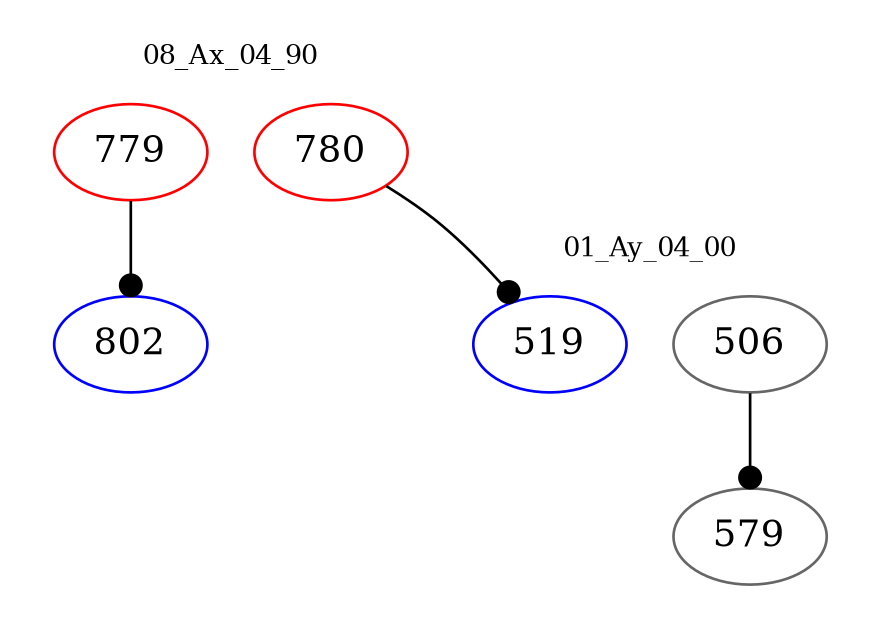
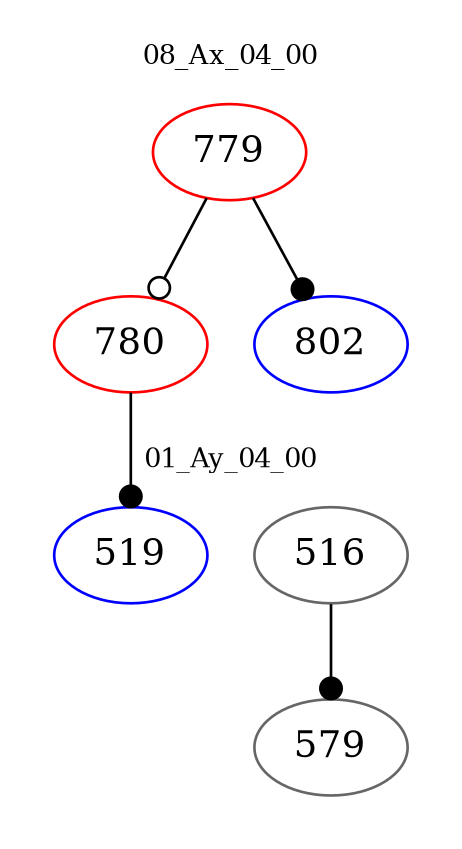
cluster "08_Ax_04_90": label "08_Ax_04_90" -> "08_Ax_04_00"
edge "779" -> "780": added
node "506": label "506" -> "516"
